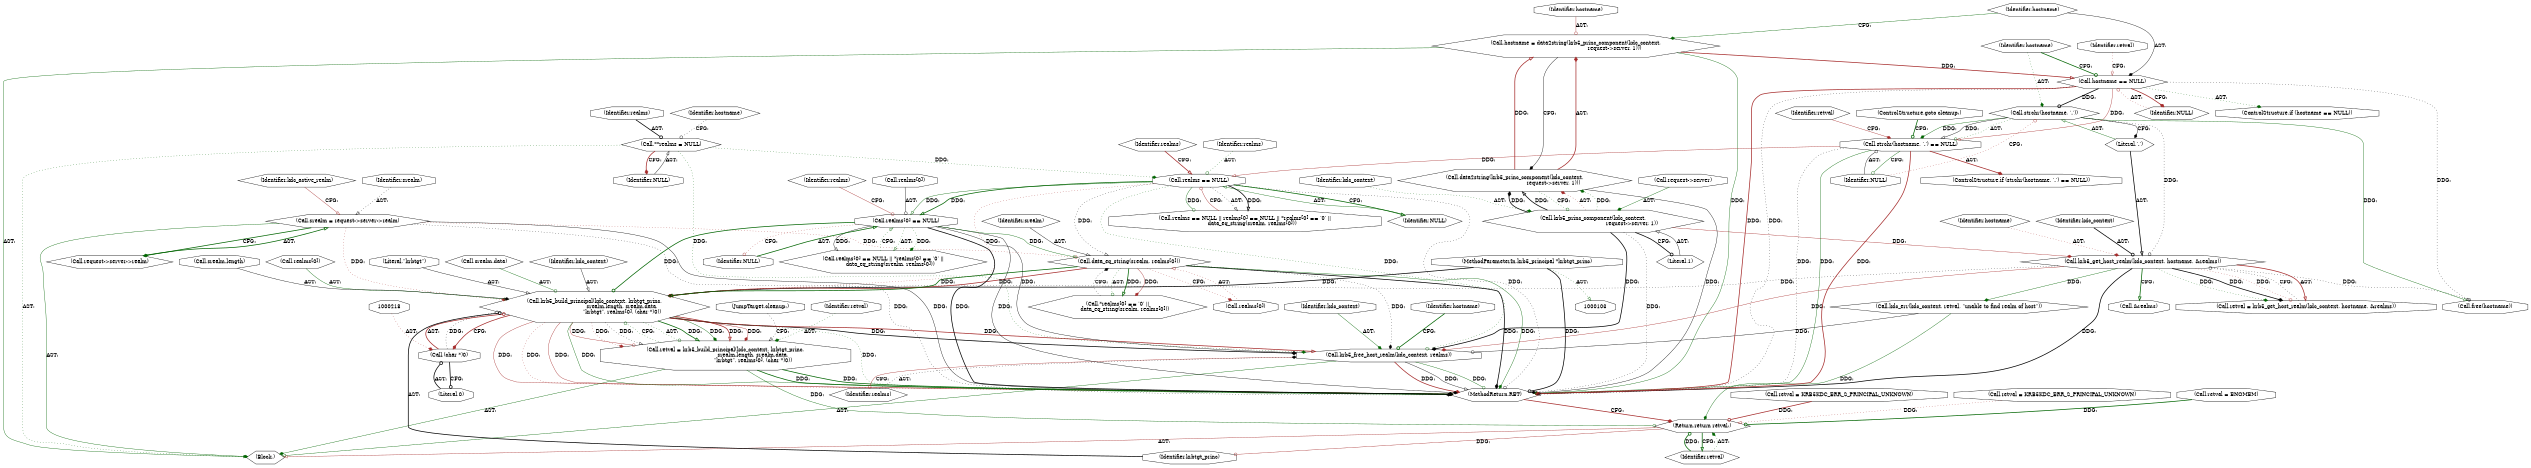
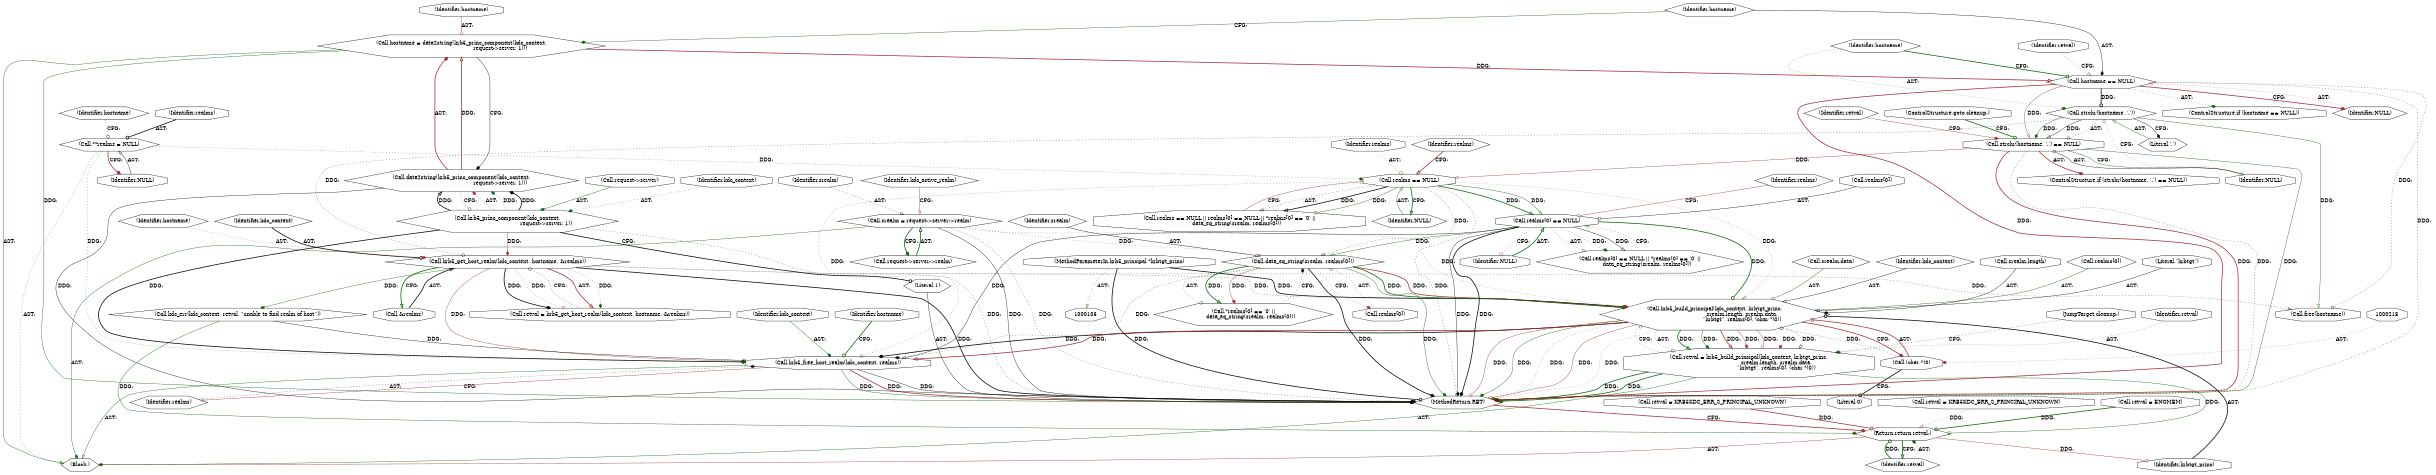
edge "(Literal,'.')" -> "(Call,krb5_get_host_realm(kdc_context, hostname, &realms))": now "(Call,&realms)" -> "(Call,krb5_get_host_realm(kdc_context, hostname, &realms))"
edge "(Literal,1)" -> "(Call,krb5_princ_component(kdc_context, request->server, 1))": now "(Literal,1)" -> "(MethodReturn,RET)"
edge "(Literal,0)" -> "(Call,(char *)0)": removed, label "AST:"
